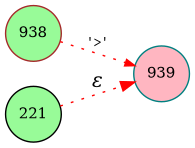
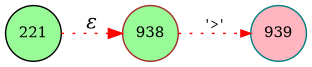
edge "221" -> "939": now "221" -> "938"
